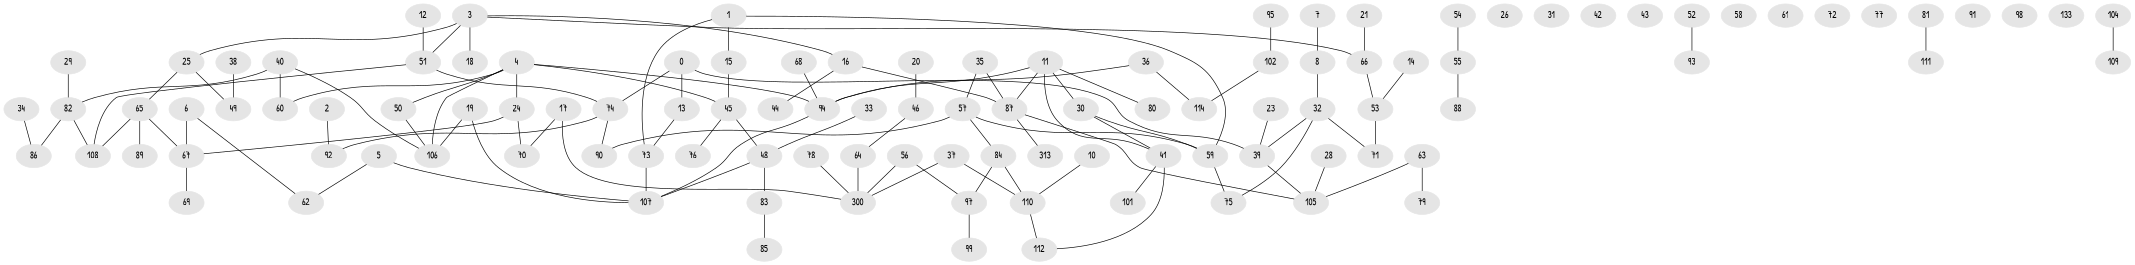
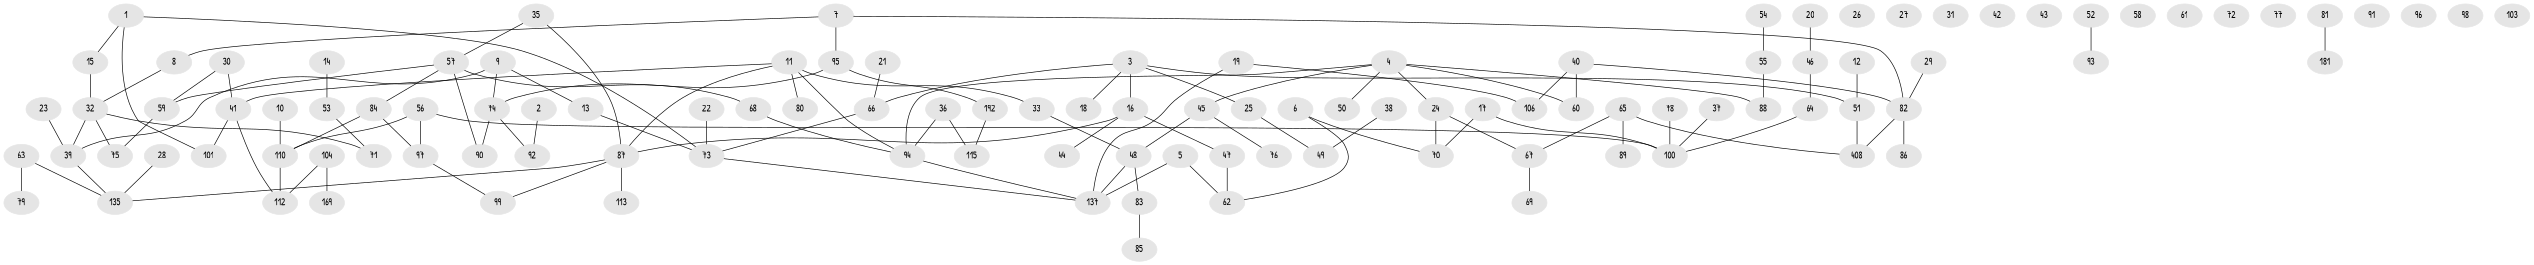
node "27": added
node "133": label "133" -> "103"
node "96": added
edge "7" -- "82": added
edge "1" -- "59": now "1" -- "101"
edge "7" -- "95": added
node "0": label "0" -> "9"
node "102": label "102" -> "192"
node "111": label "111" -> "181"
node "109": label "109" -> "169"
edge "25" -- "65": removed
edge "11" -- "30": now "11" -- "33"
edge "51" -- "74": now "95" -- "74"
edge "57" -- "68": added
edge "66" -- "53": now "66" -- "73"
edge "15" -- "45": now "15" -- "32"
edge "4" -- "106": now "4" -- "88"
node "34": removed
node "22": added
node "114": label "114" -> "115"
edge "50" -- "106": removed
edge "6" -- "67": now "6" -- "70"
node "108": label "108" -> "408"
node "313": label "313" -> "113"
node "47": added
edge "104" -- "112": added
edge "87" -- "99": added
edge "37" -- "110": now "56" -- "110"
node "107": label "107" -> "137"
node "300": label "300" -> "100"
node "105": label "105" -> "135"
